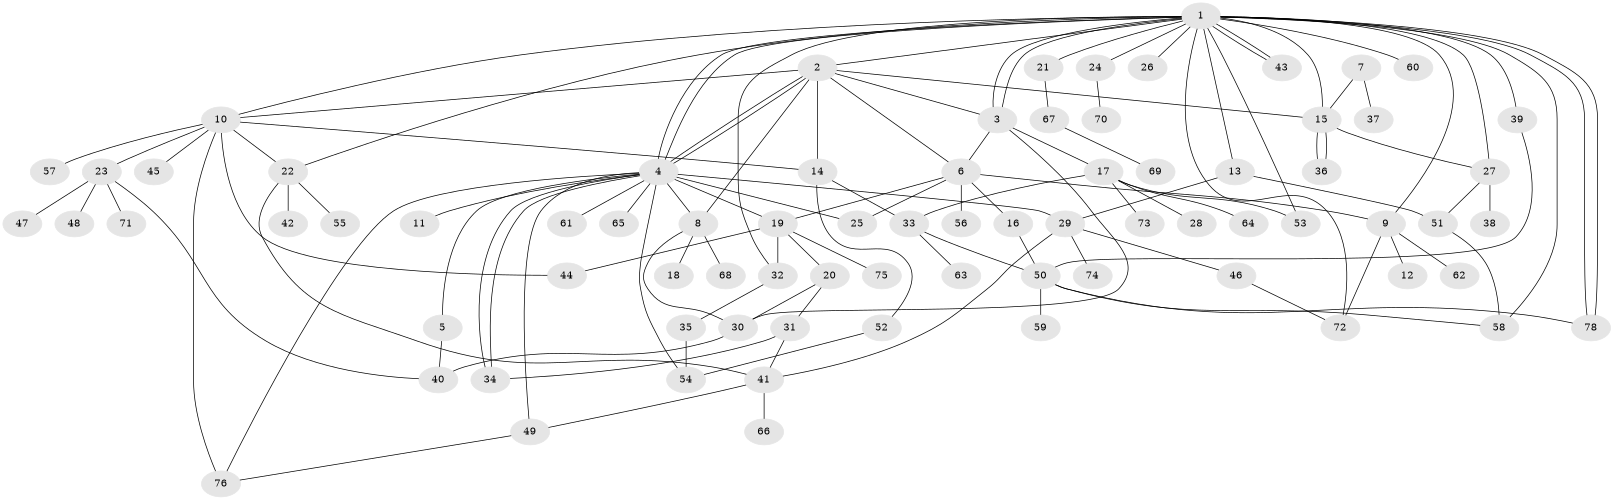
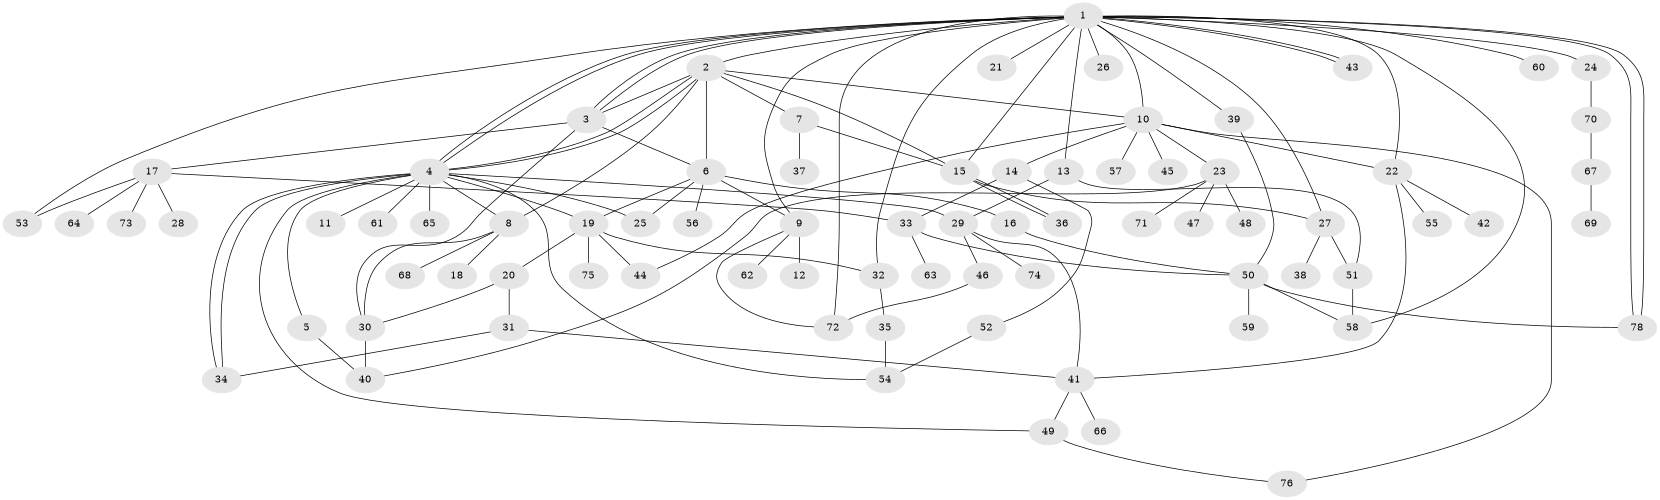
edge "21" -- "67": now "70" -- "67"
edge "2" -- "14": now "2" -- "7"
edge "4" -- "76": removed
